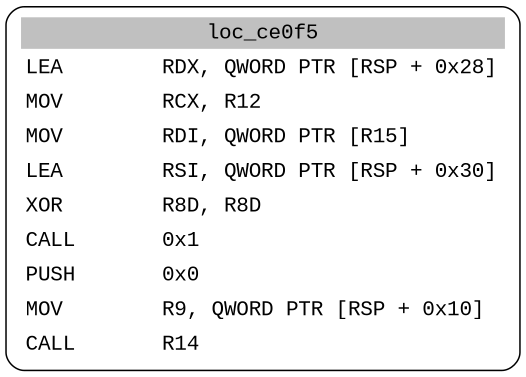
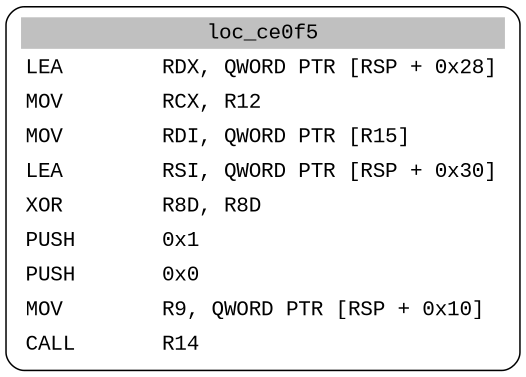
node "loc_ce0f5": text "CALL       0x1" -> "PUSH       0x1"
